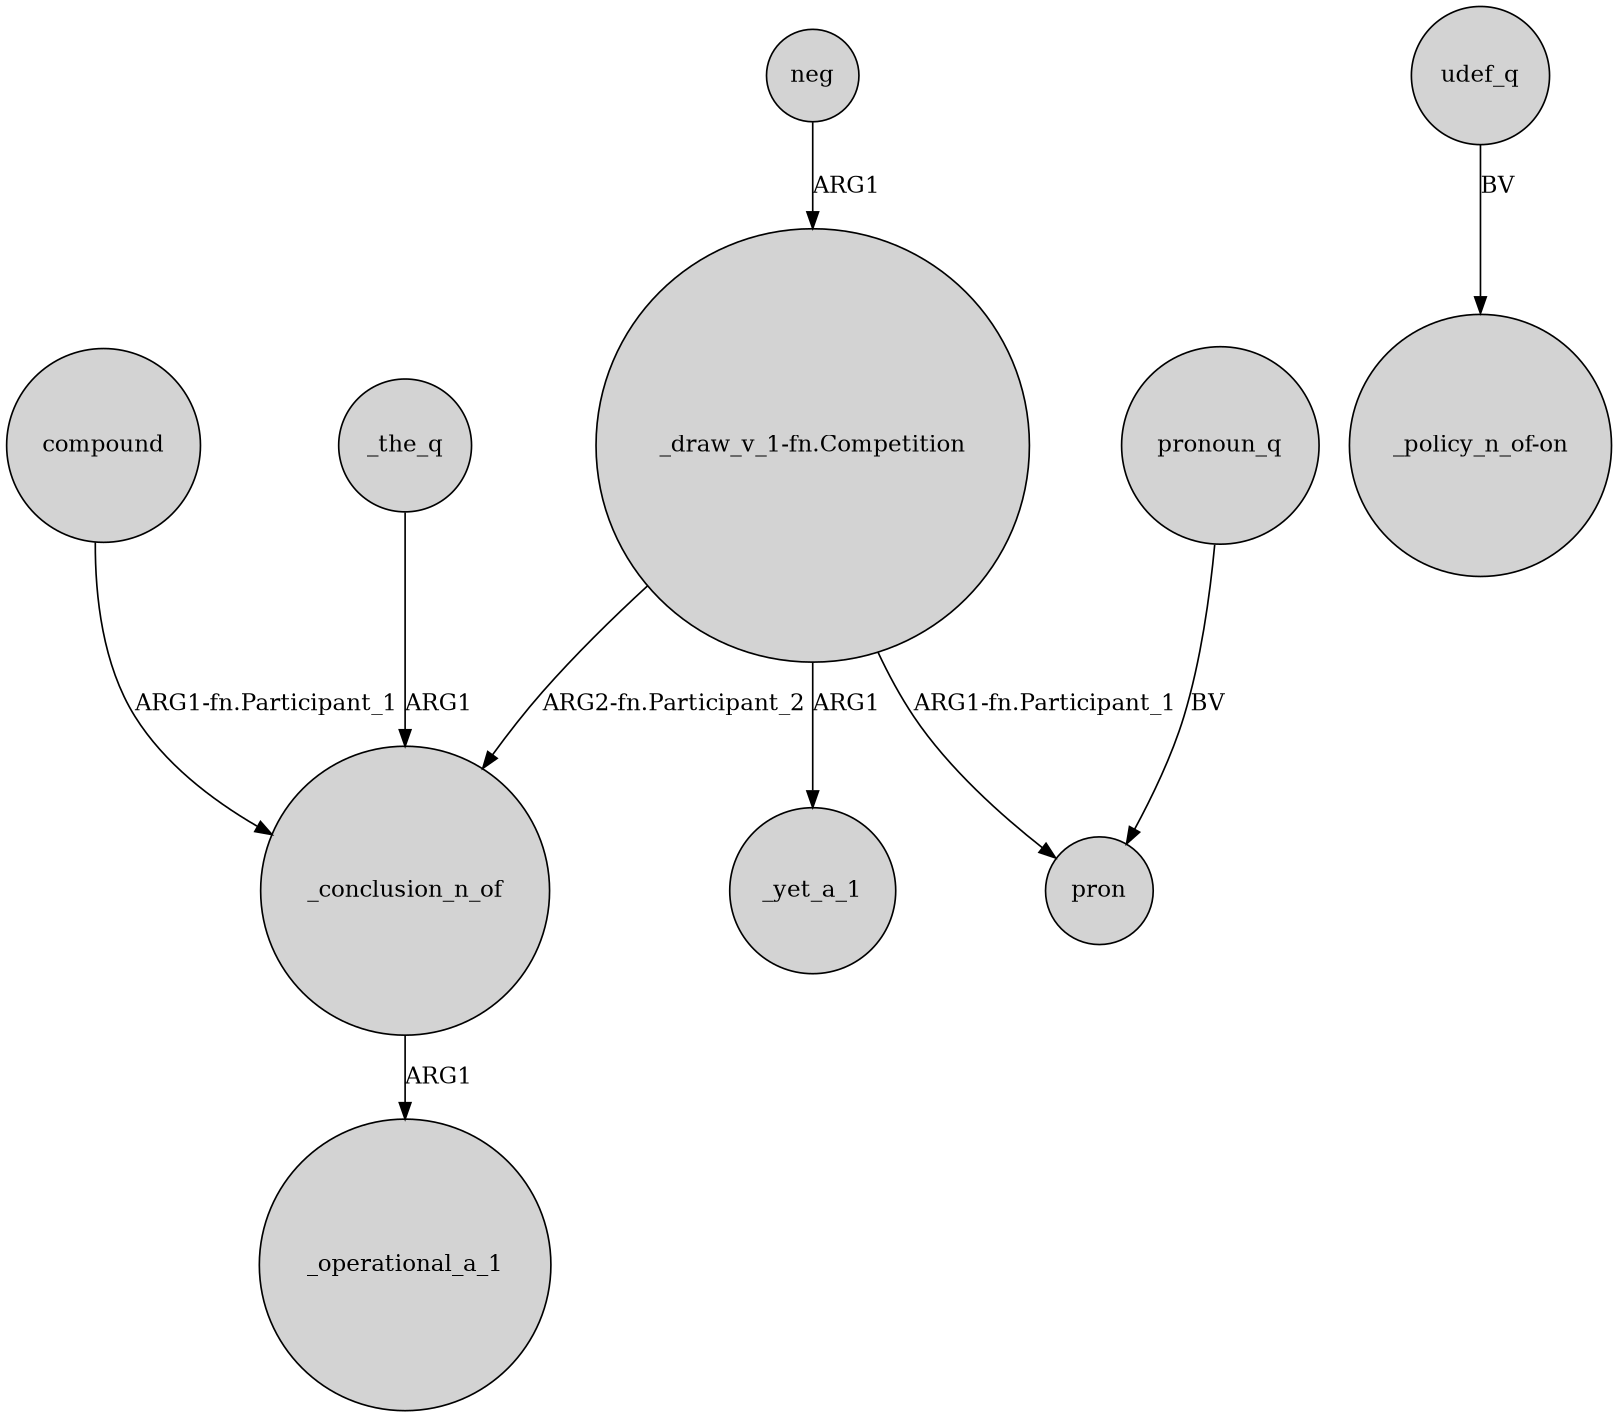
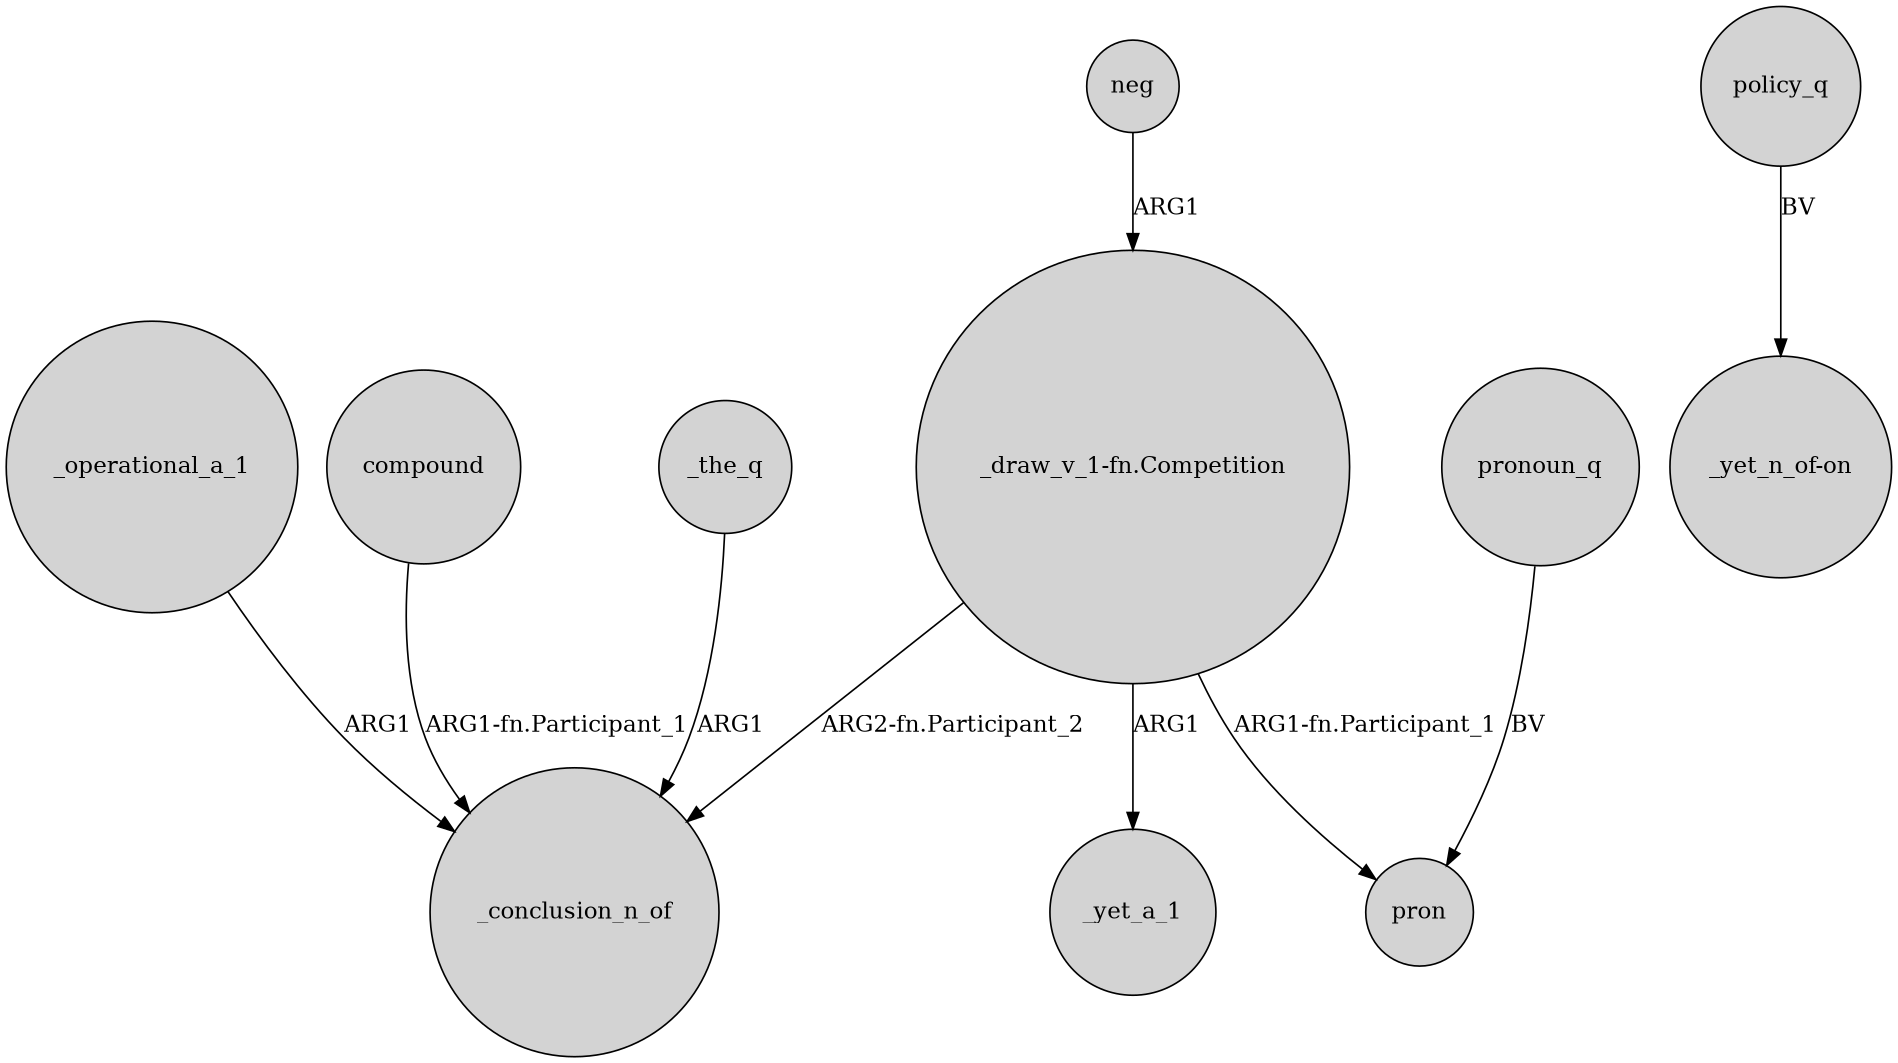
node "udef_q": label "udef_q" -> "policy_q"
node "_policy_n_of-on": label "_policy_n_of-on" -> "_yet_n_of-on"
edge "_conclusion_n_of" -> "_operational_a_1": reversed
